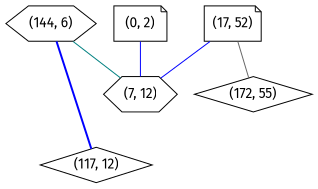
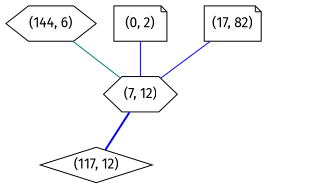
node "(17, 52)": label "(17, 52)" -> "(17, 82)"
node "(172, 55)": removed
edge "(144, 6)" -- "(117, 12)": now "(7, 12)" -- "(117, 12)"
